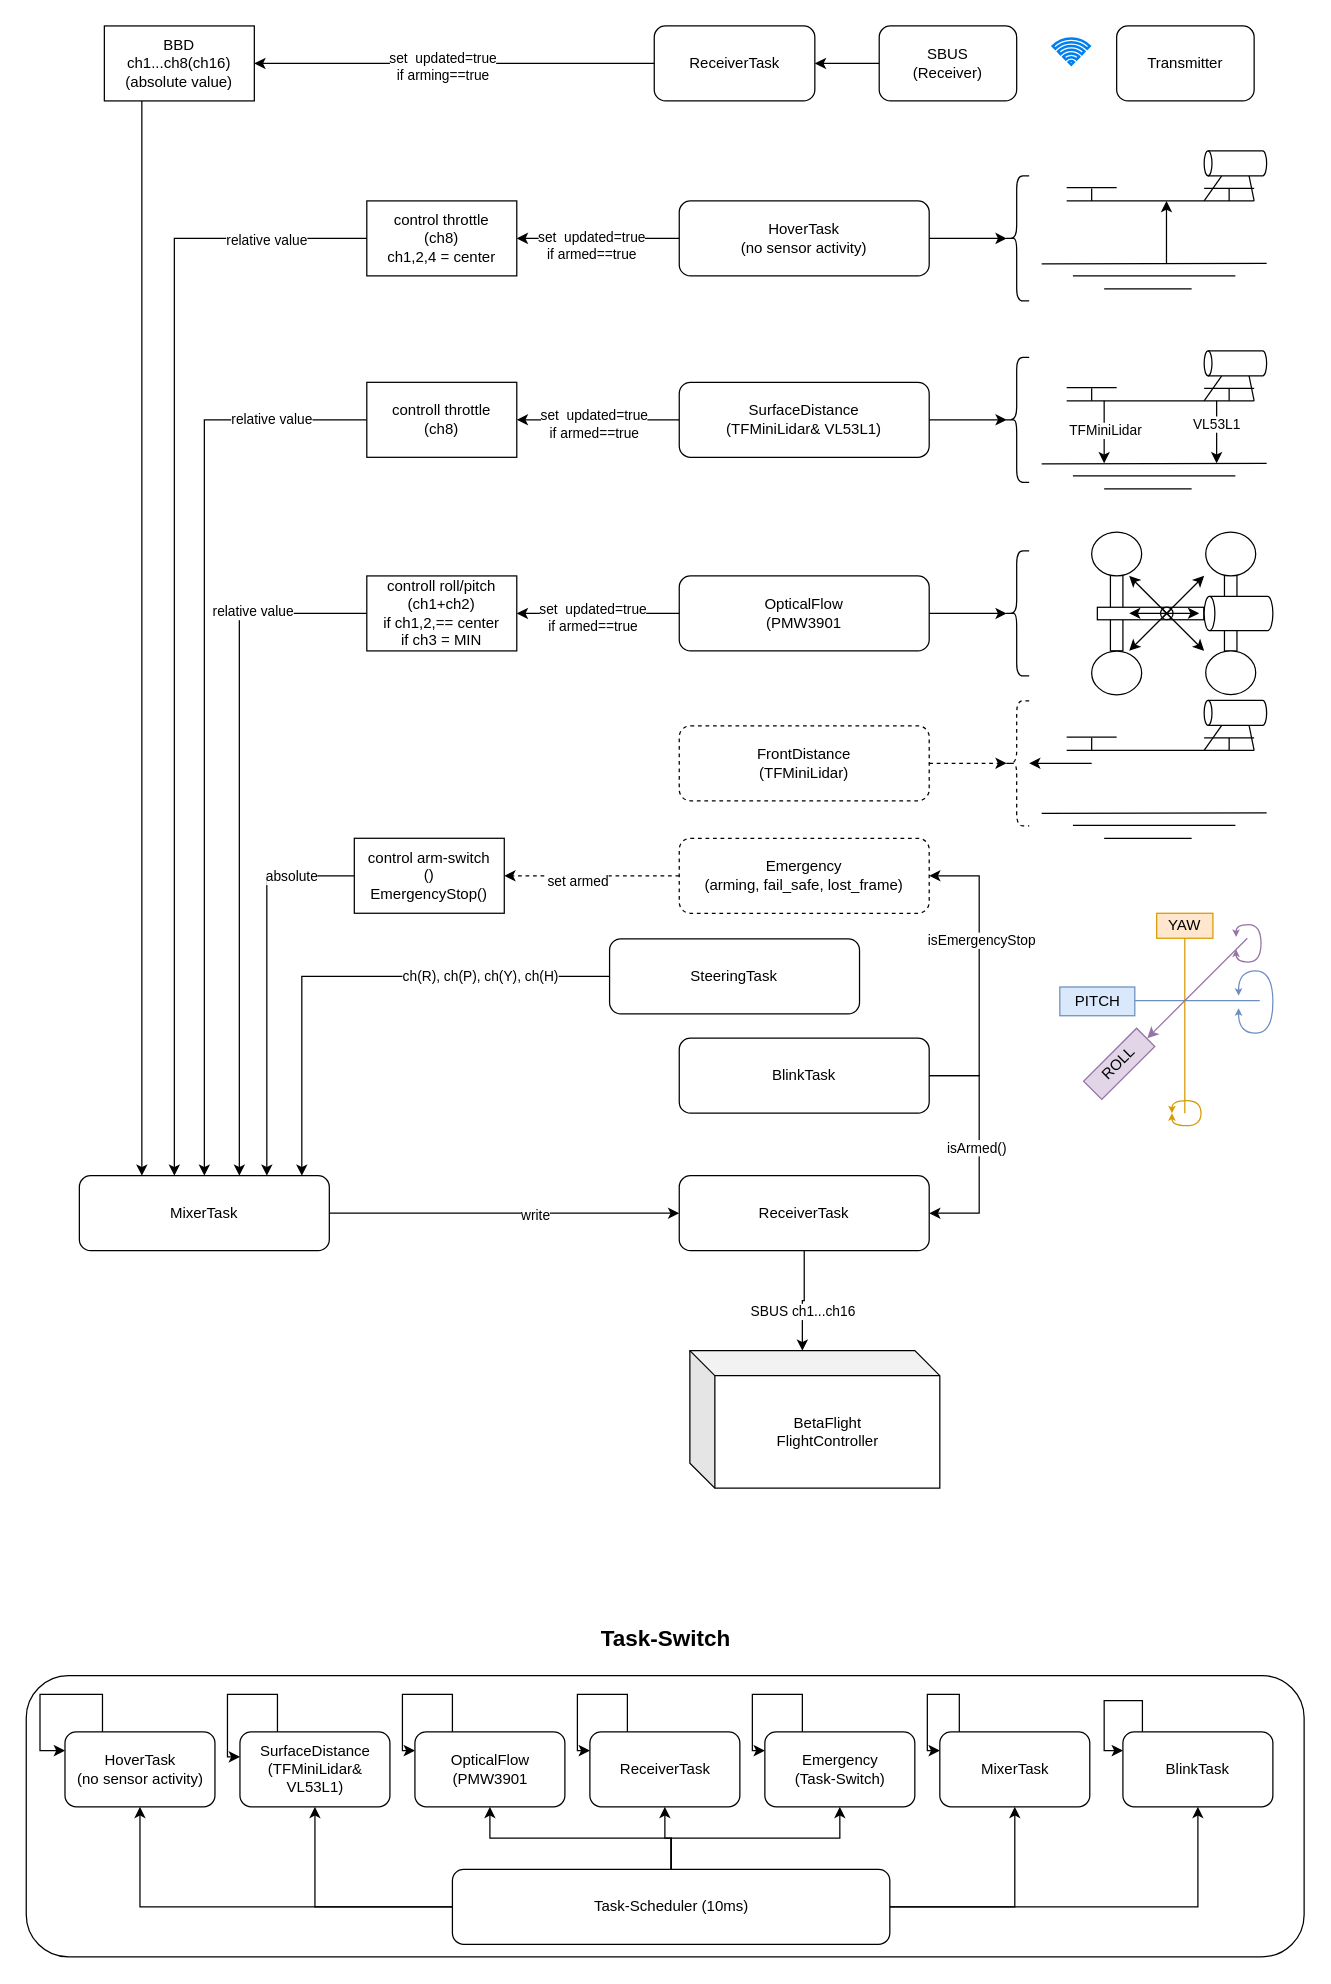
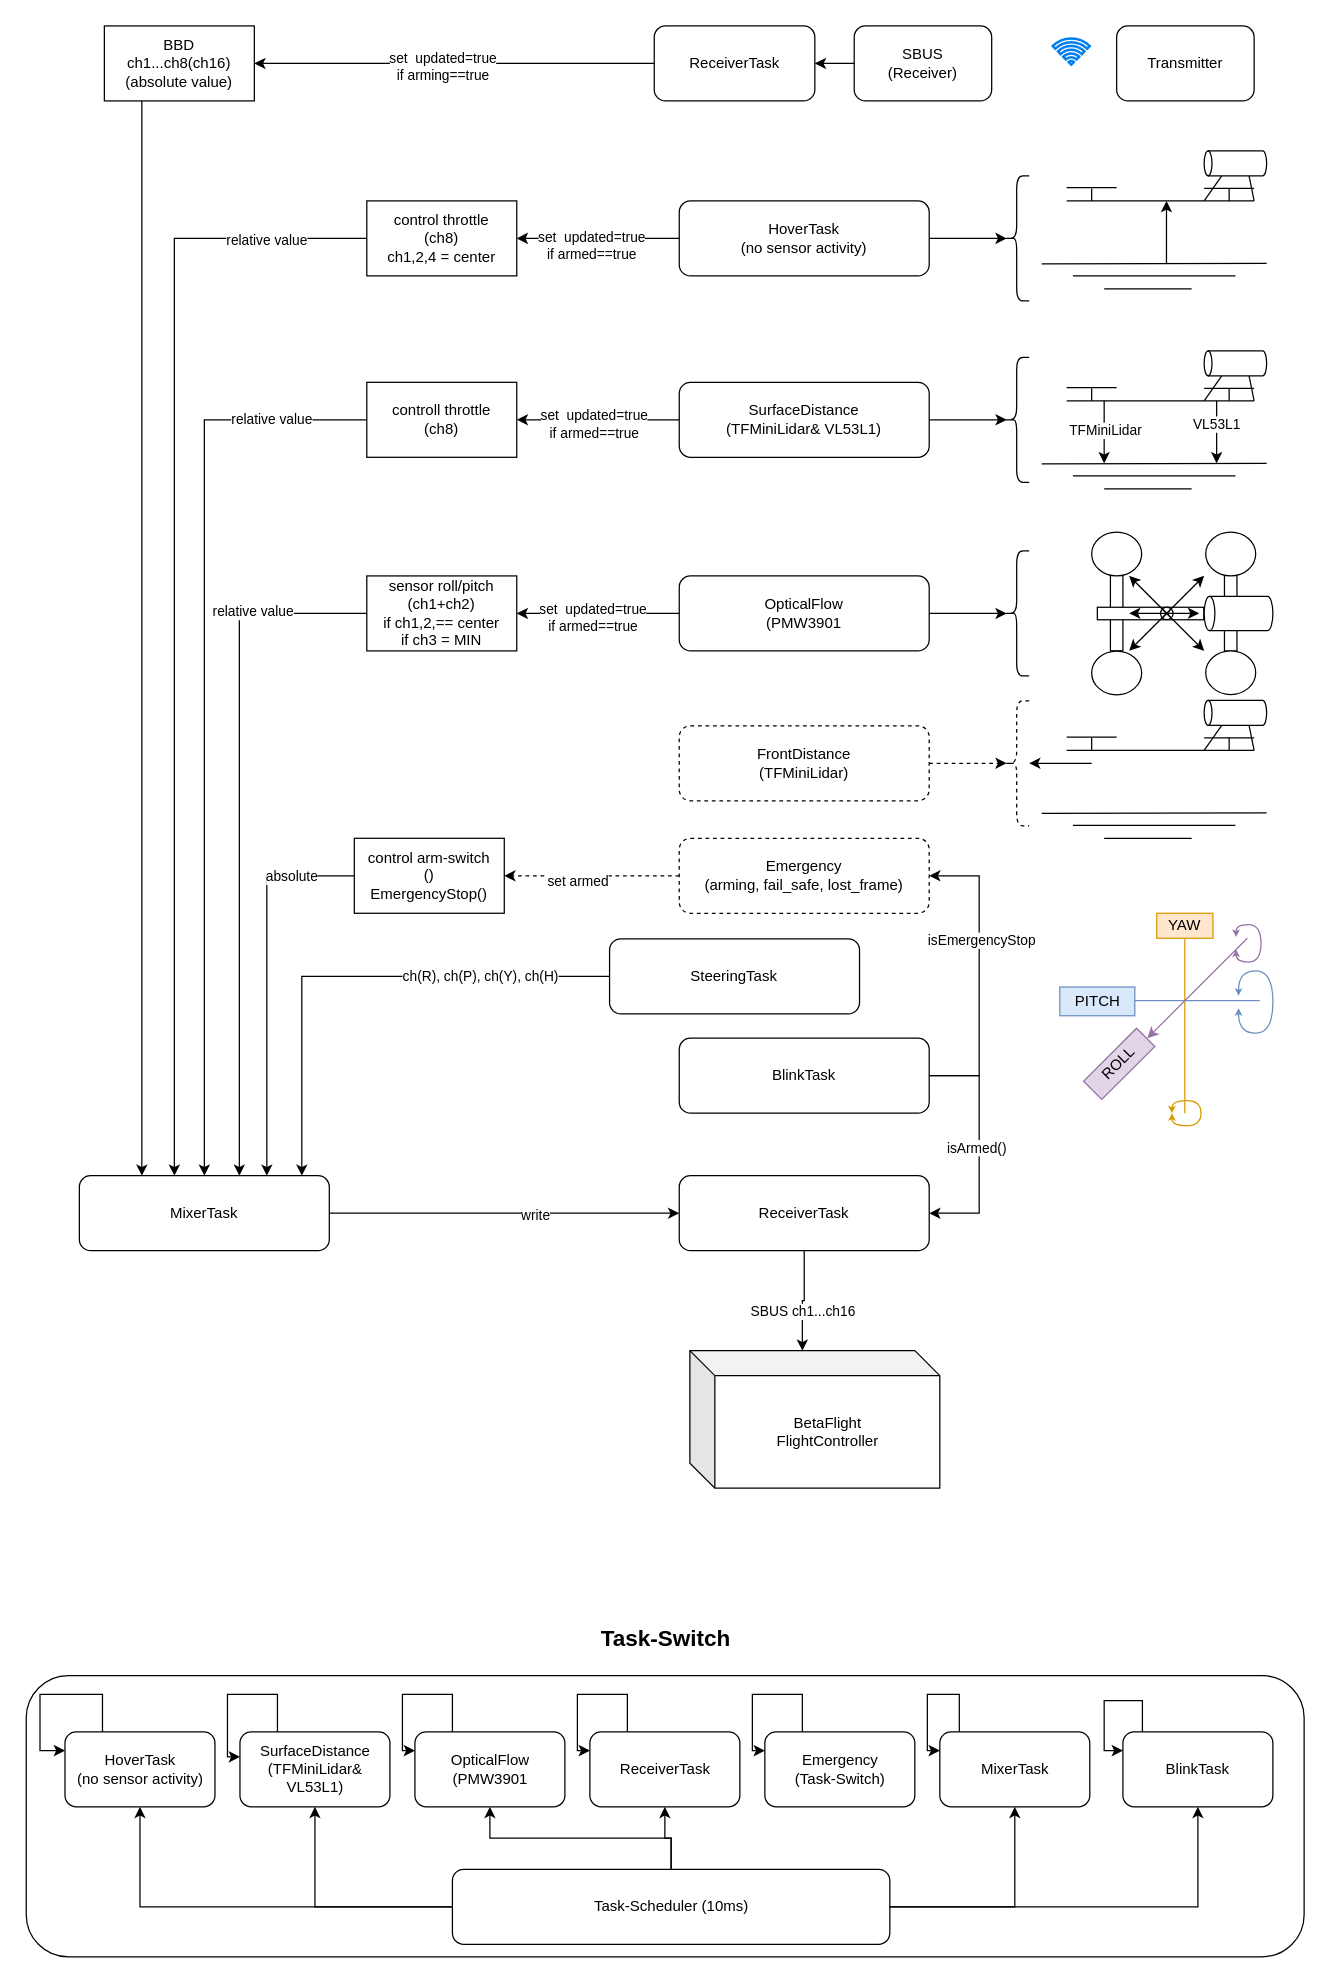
node "SBUS (Receiver)": moved (948, 63) -> (923, 63)
node "controll roll/pitch (ch1+ch2) if ch1,2,== center if ch3 = MIN": label "controll roll/pitch (ch1+ch2) if ch1,2,== center if ch3 = MIN" -> "sensor roll/pitch (ch1+ch2) if ch1,2,== center if ch3 = MIN"
edge "Task-Scheduler (10ms)" -> "Emergency (Task-Switch)": removed
